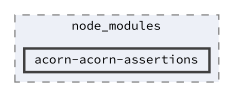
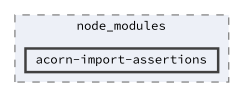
node "acorn-acorn-assertions": label "acorn-acorn-assertions" -> "acorn-import-assertions"
